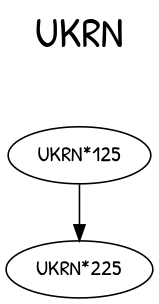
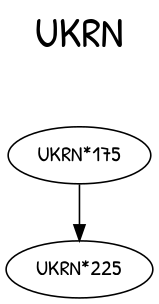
node "UKRN*125": label "UKRN*125" -> "UKRN*175"
